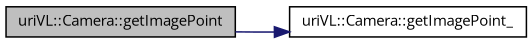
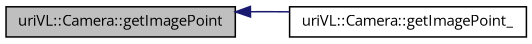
edge "uriVL::Camera::getImagePoint" -> "uriVL::Camera::getImagePoint_": reversed
